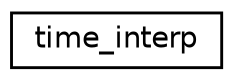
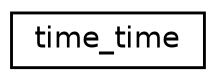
node "time_interp": label "time_interp" -> "time_time"
